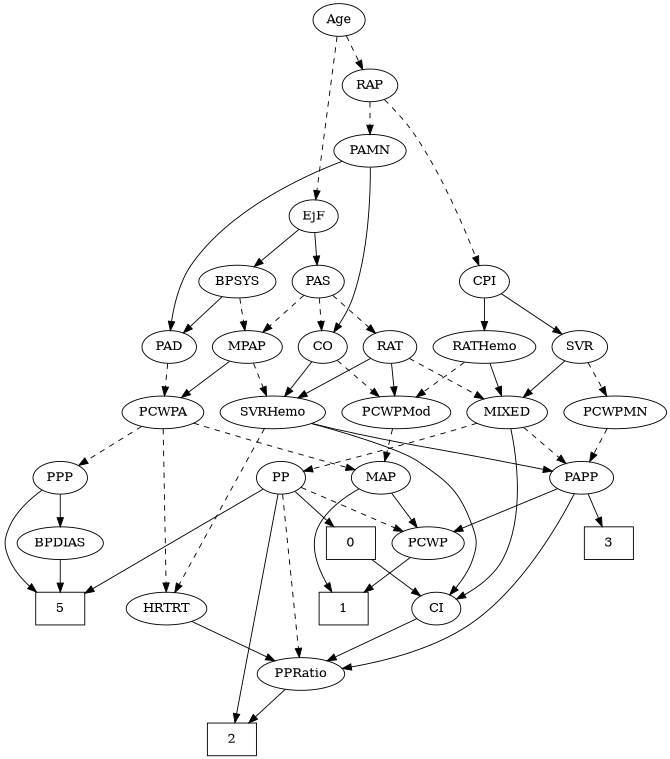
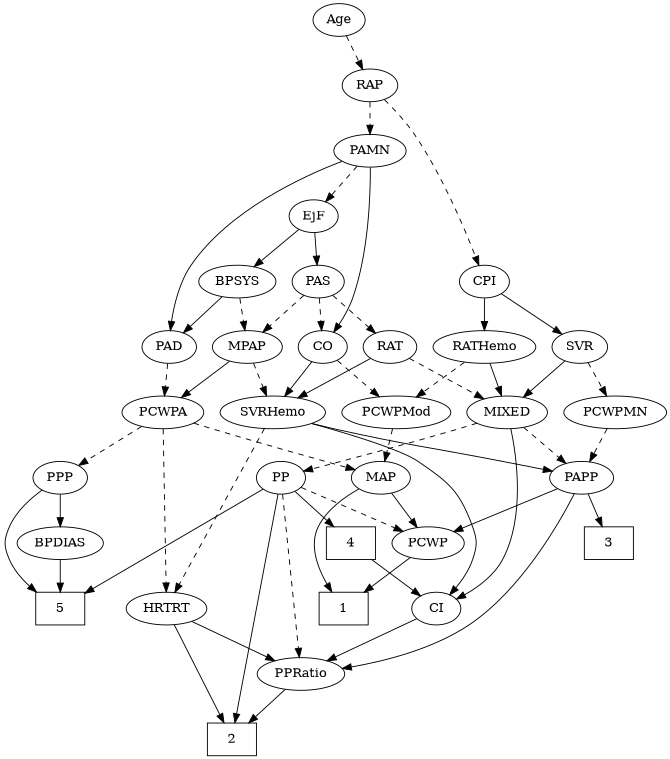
edge "Age" -> "EjF": now "PAMN" -> "EjF"
edge "RAT" -> "PCWPMod": removed
node "0": label "0" -> "4"
edge "HRTRT" -> "2": added
